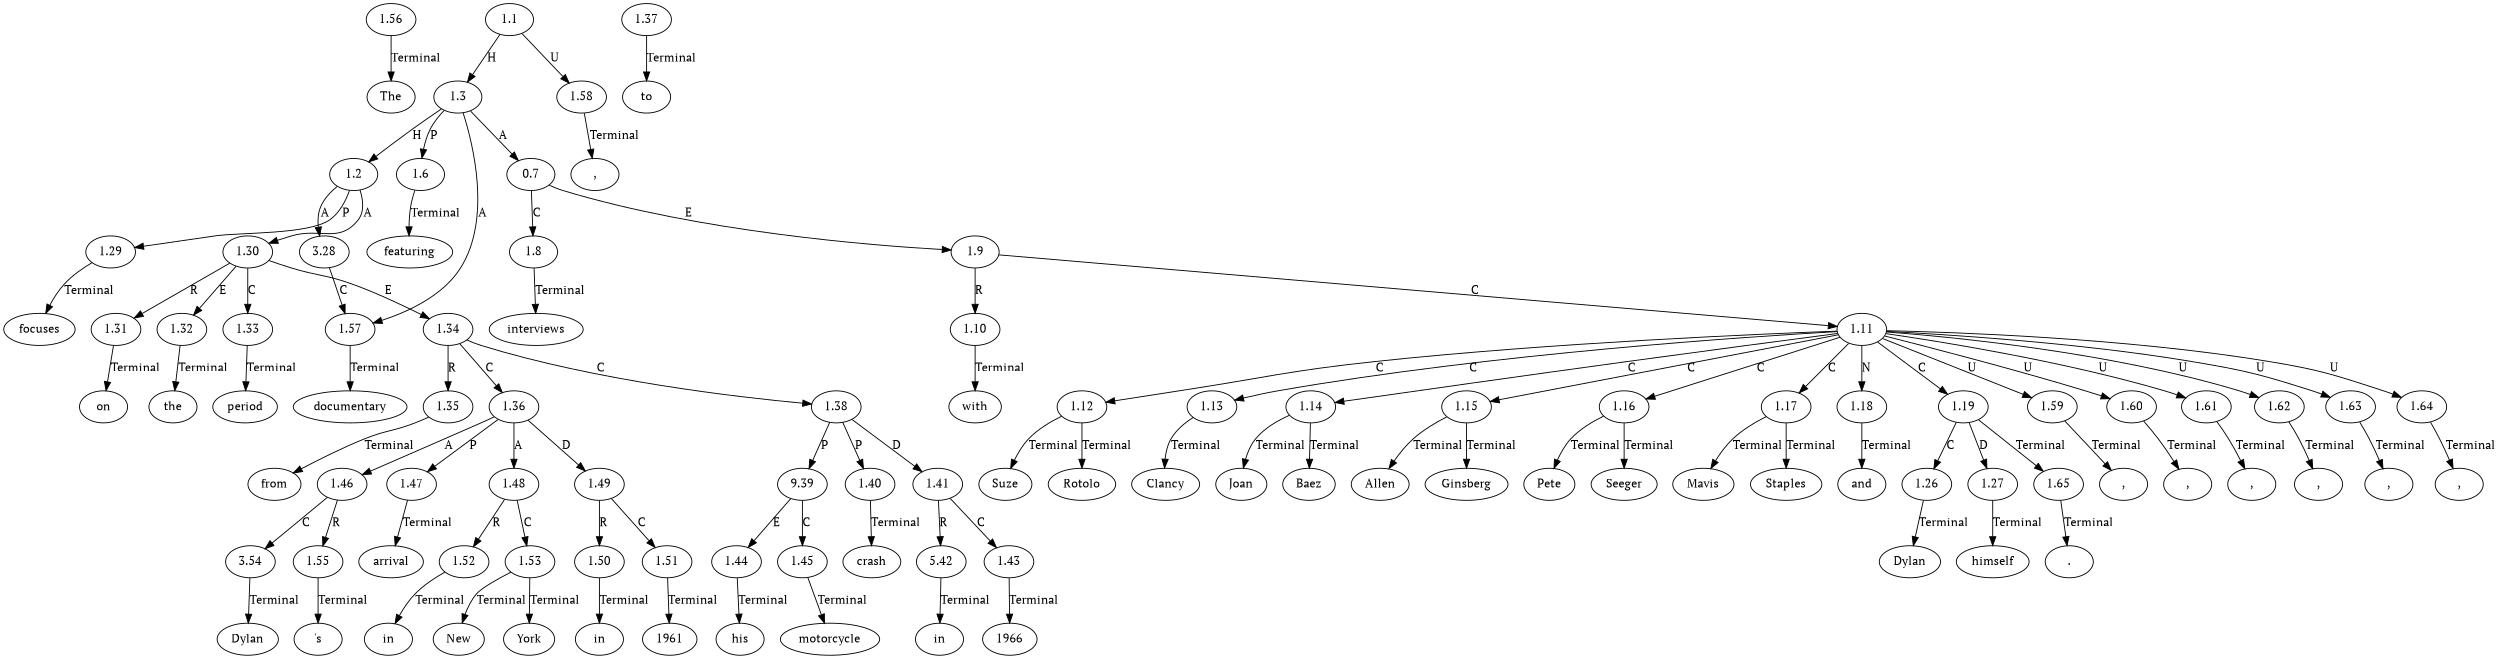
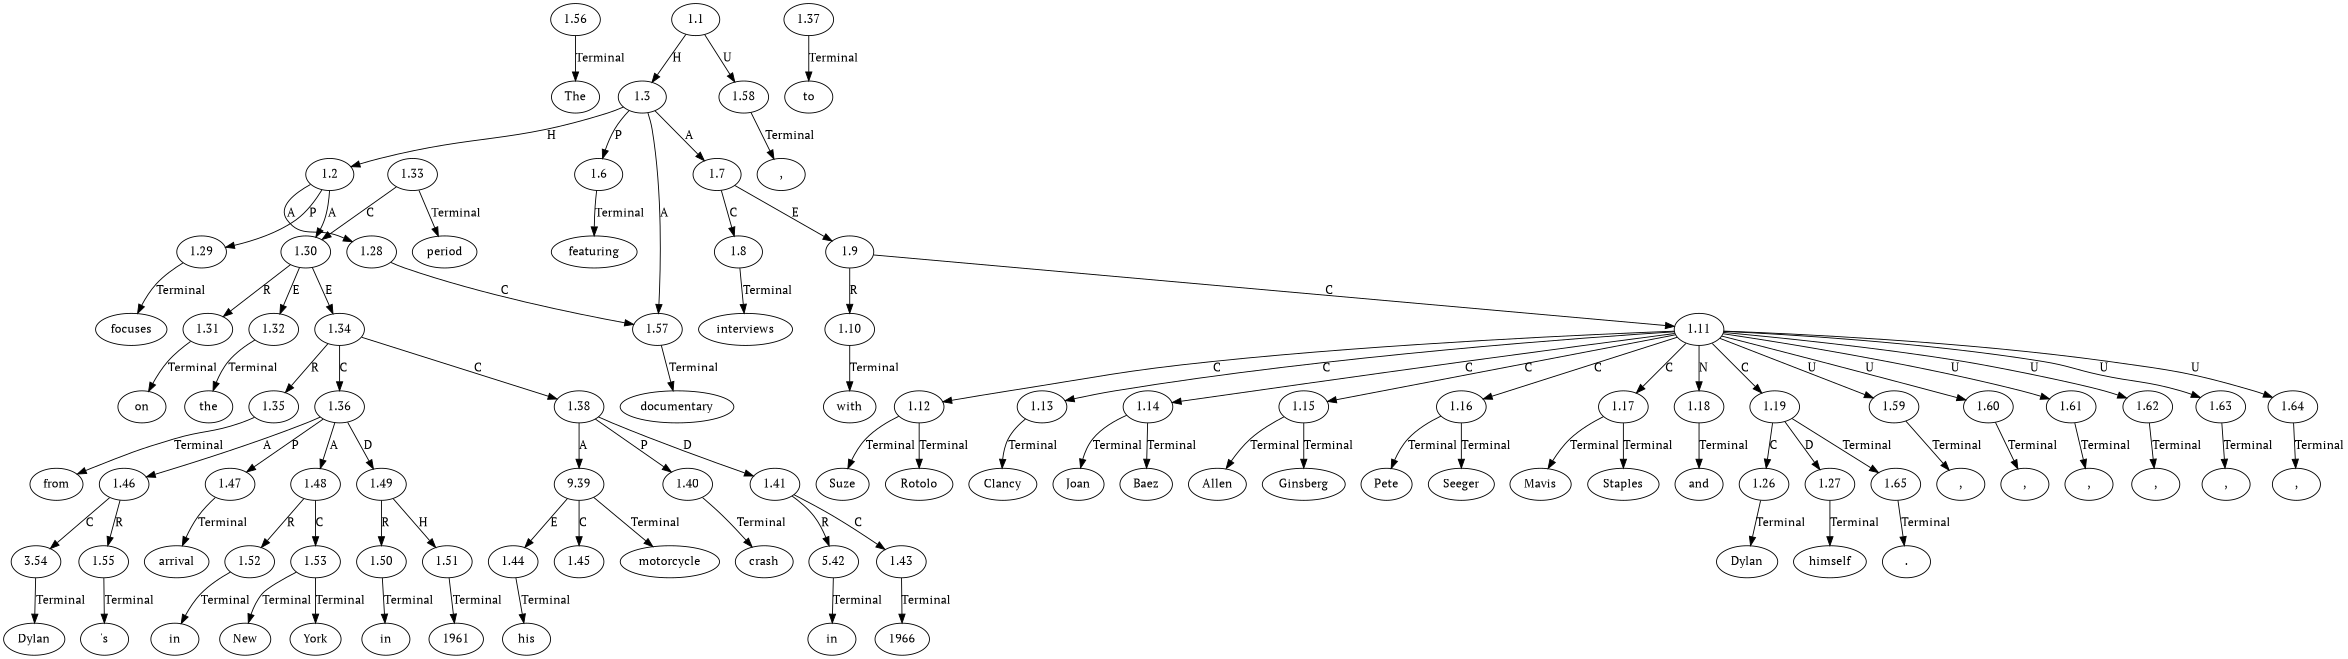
node "0.7": label "0.7" -> "1.7"
node "3.28": label "3.28" -> "1.28"
edge "1.30" -> "1.33": reversed
edge "1.38" -> "9.39": label "P" -> "A"
edge "1.49" -> "1.51": label "C" -> "H"
edge "1.45" -> "motorcycle": now "9.39" -> "motorcycle"
